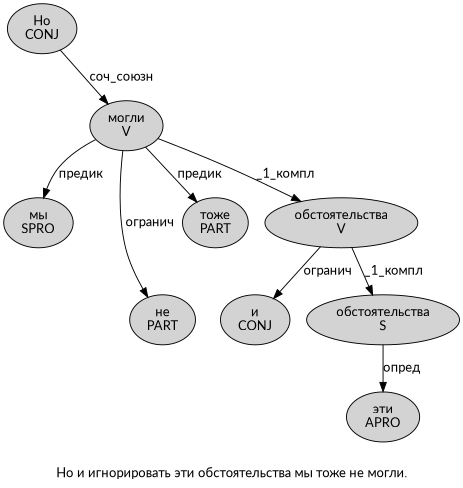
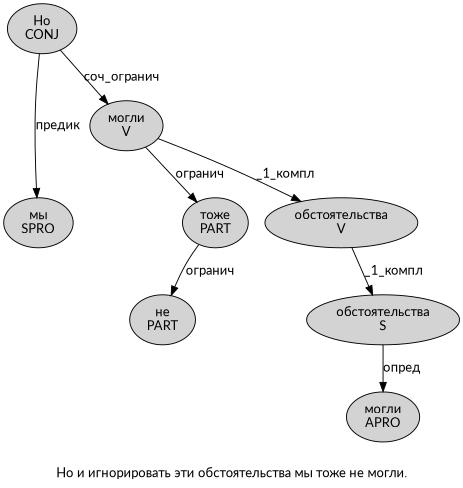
edge "Но CONJ" -> "могли V": label "соч_союзн" -> "соч_огранич"
edge "могли V" -> "мы SPRO": now "Но CONJ" -> "мы SPRO"
edge "могли V" -> "тоже PART": label "предик" -> "огранич"
edge "могли V" -> "не PART": now "тоже PART" -> "не PART"
node "и CONJ": removed
node "эти APRO": label "эти APRO" -> "могли APRO"
